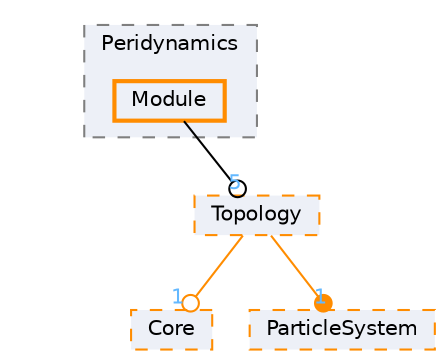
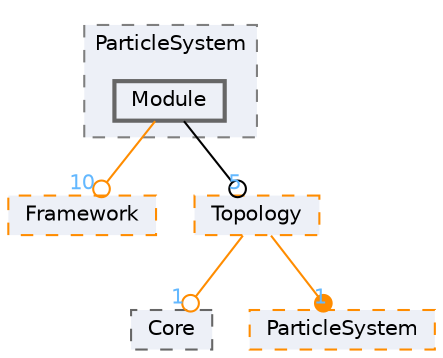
cluster "Peridynamics": label "Peridynamics" -> "ParticleSystem"
node "Module": color darkorange -> gray40
node "Framework": added
node "Core": color darkorange -> gray40
